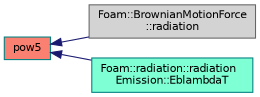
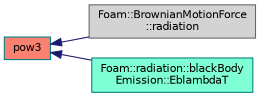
node "pow5": label "pow5" -> "pow3"
node "Foam::radiation::radiation Emission::EblambdaT": label "Foam::radiation::radiation Emission::EblambdaT" -> "Foam::radiation::blackBody Emission::EblambdaT"
